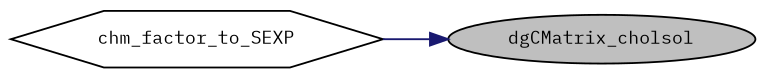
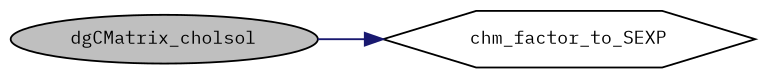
edge "chm_factor_to_SEXP" -> "dgCMatrix_cholsol": reversed
